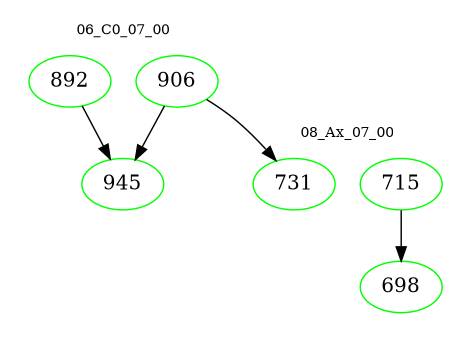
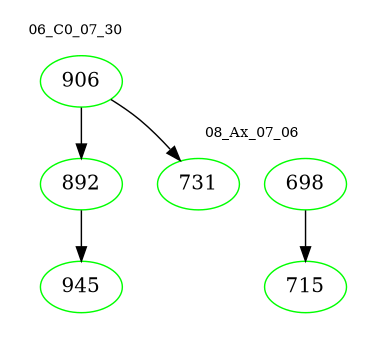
cluster "06_C0_07_00": label "06_C0_07_00" -> "06_C0_07_30"
edge "906" -> "945": now "906" -> "892"
cluster "08_Ax_07_00": label "08_Ax_07_00" -> "08_Ax_07_06"
edge "715" -> "698": reversed
